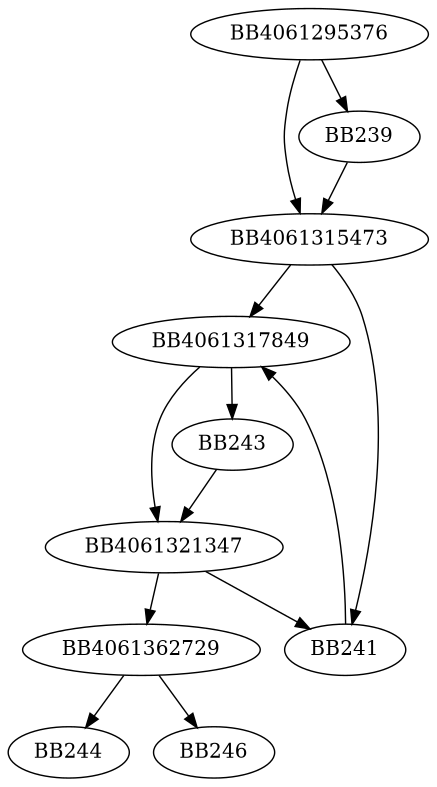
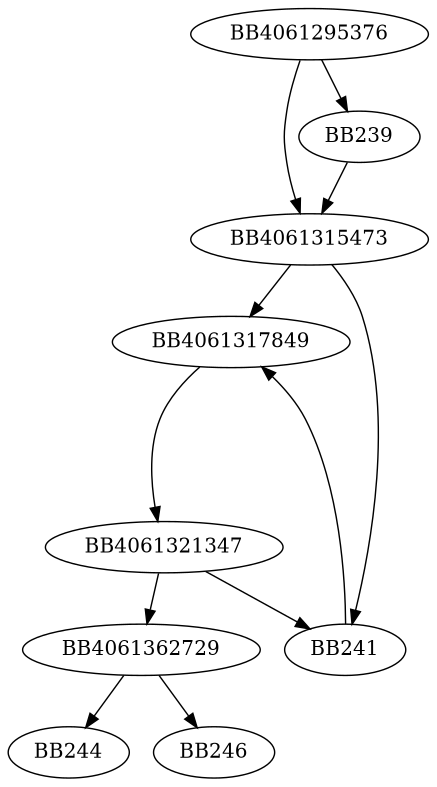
node "BB243": removed
